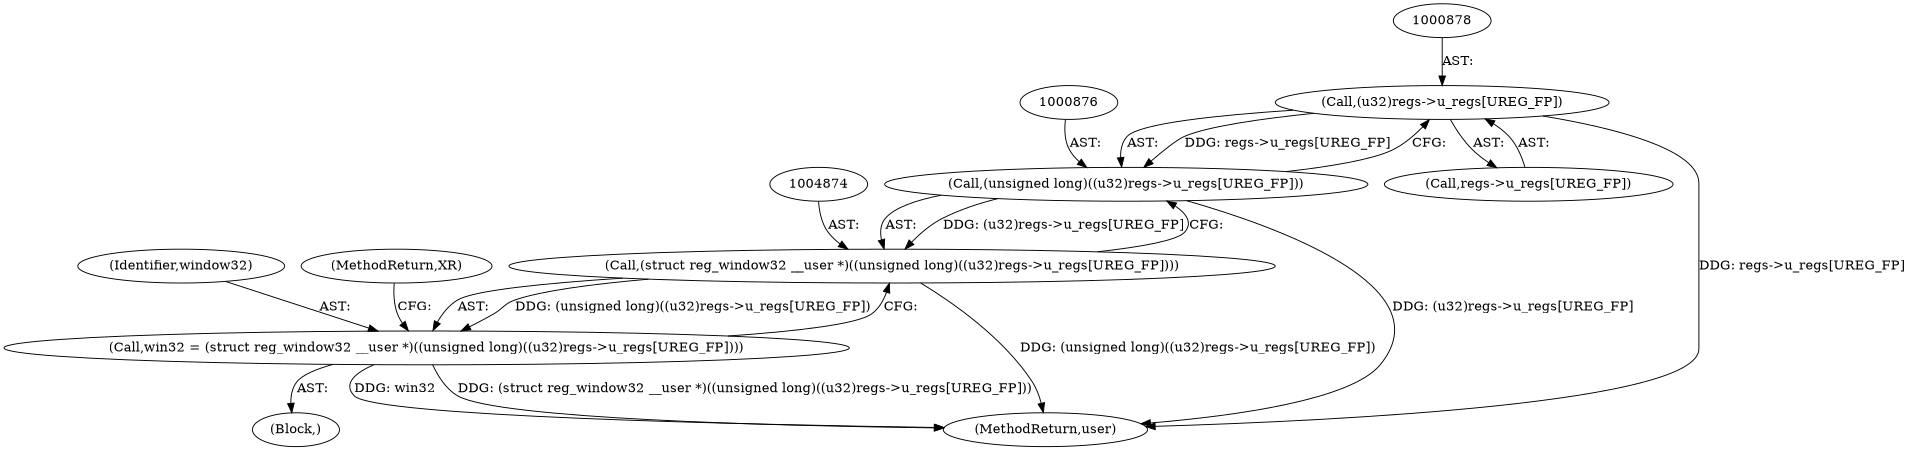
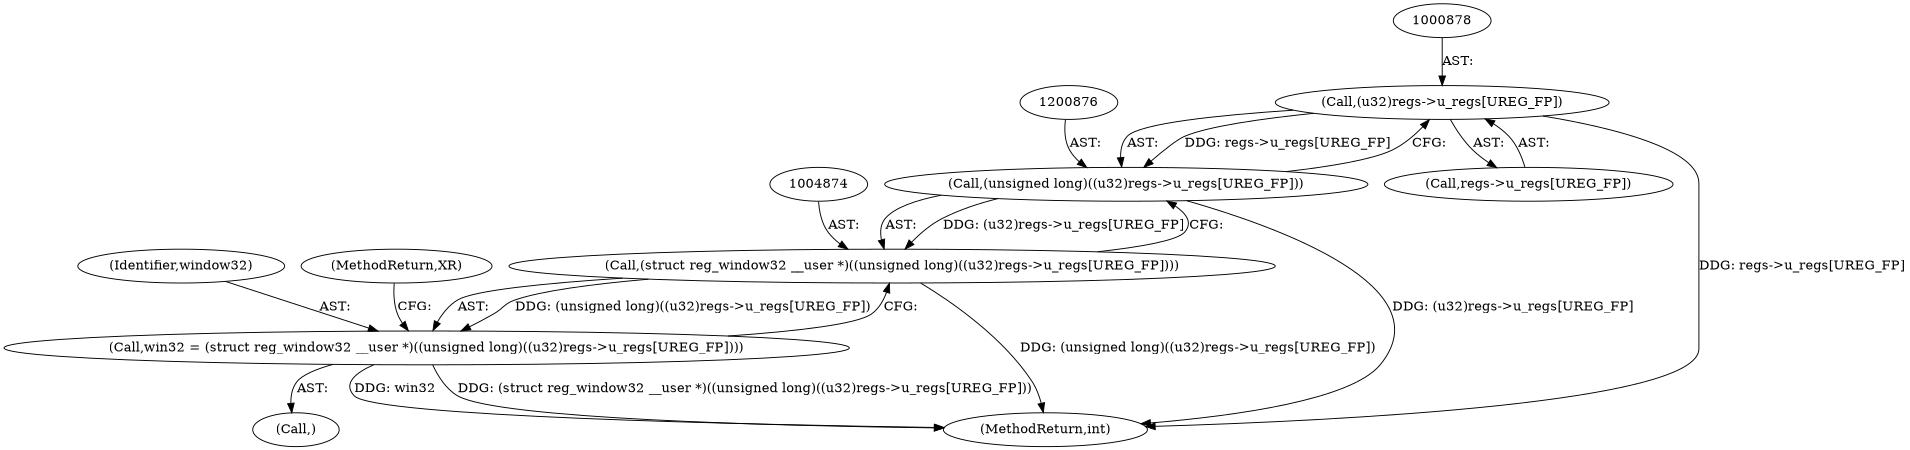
node "1000876": label "1000876" -> "1200876"
node "(Block,)": label "(Block,)" -> "(Call,)"
node "(MethodReturn,user)": label "(MethodReturn,user)" -> "(MethodReturn,int)"
